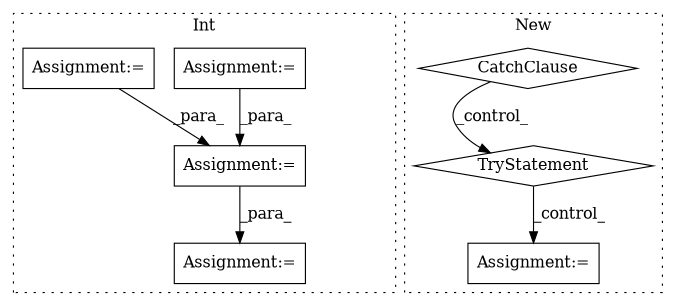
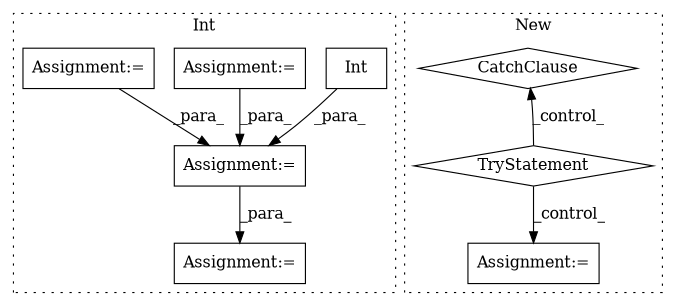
node "Int": added
edge "CatchClause" -> "TryStatement": reversed
